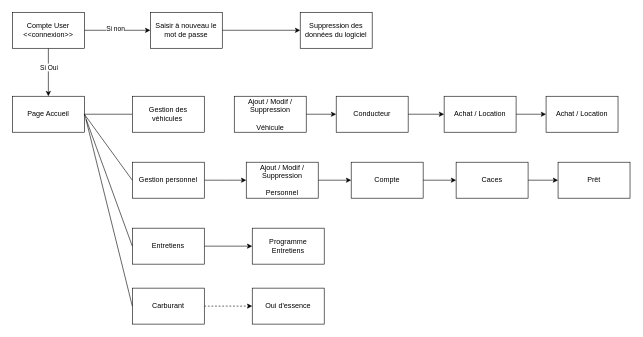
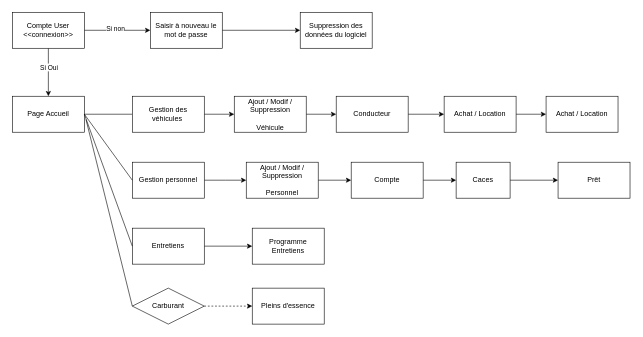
edge "Gestion des véhicules" -> "Ajout / Modif / Suppression Véhicule": added
node "Caces": size 72x36 -> 54x36
node "Carburant": shape rectangle -> diamond
node "Oui d'essence": label "Oui d'essence" -> "Pleins d'essence"
